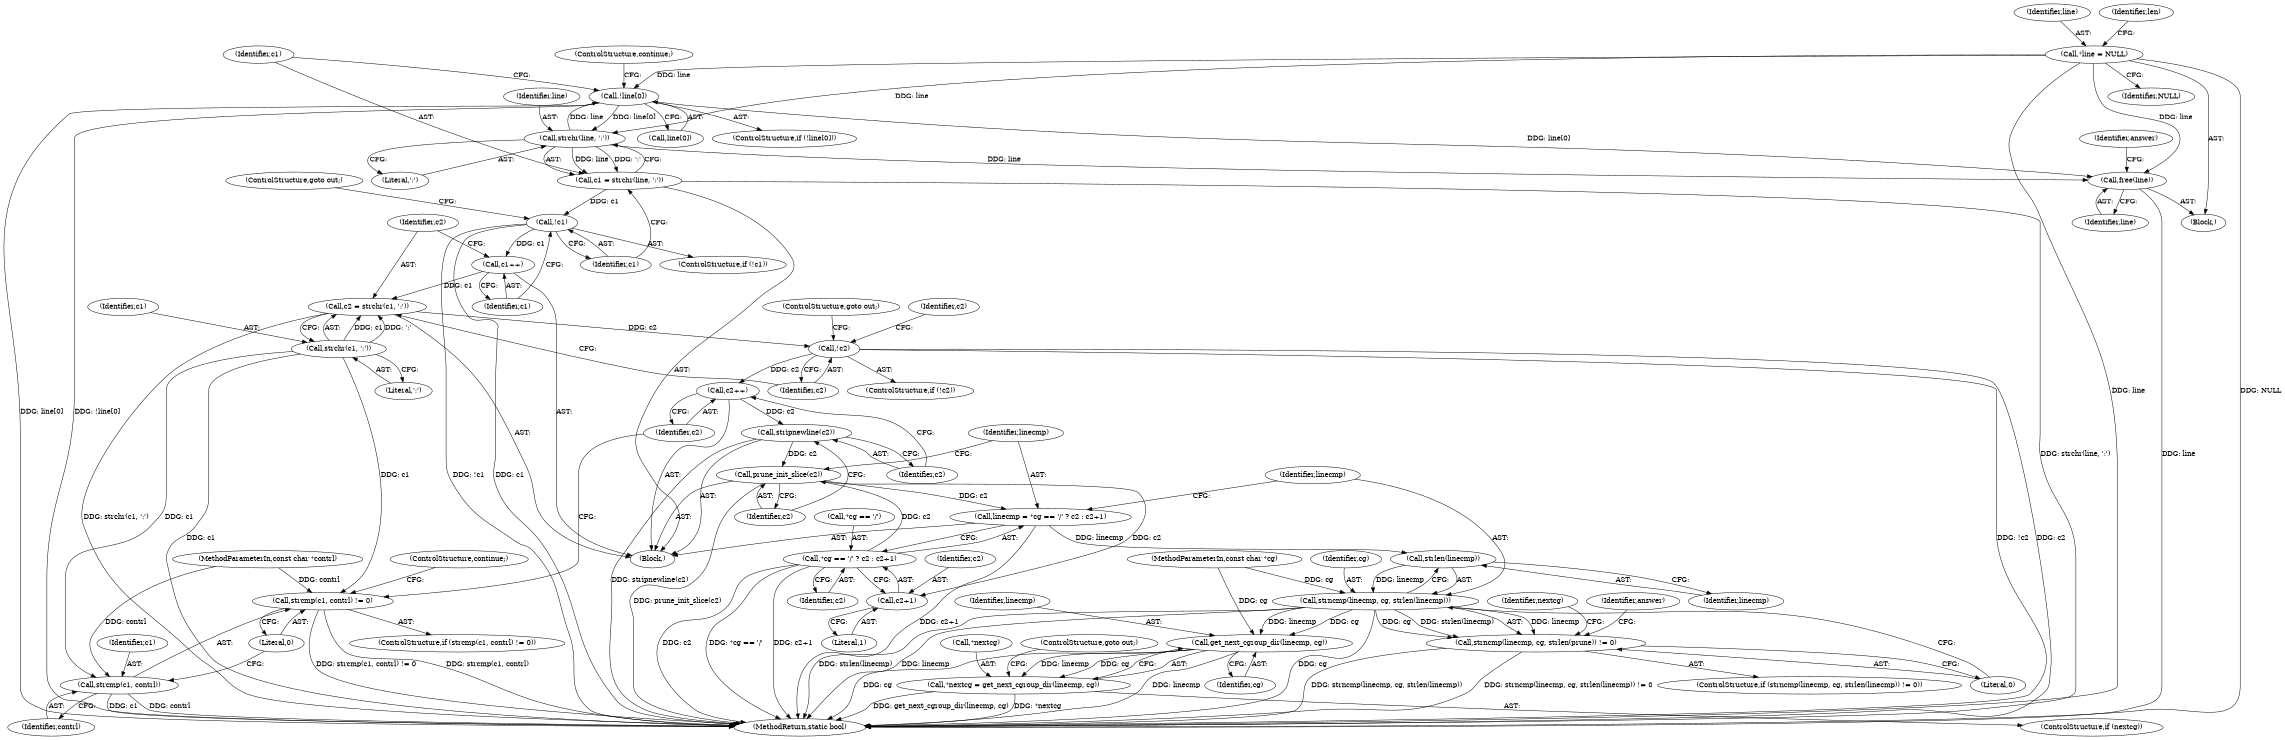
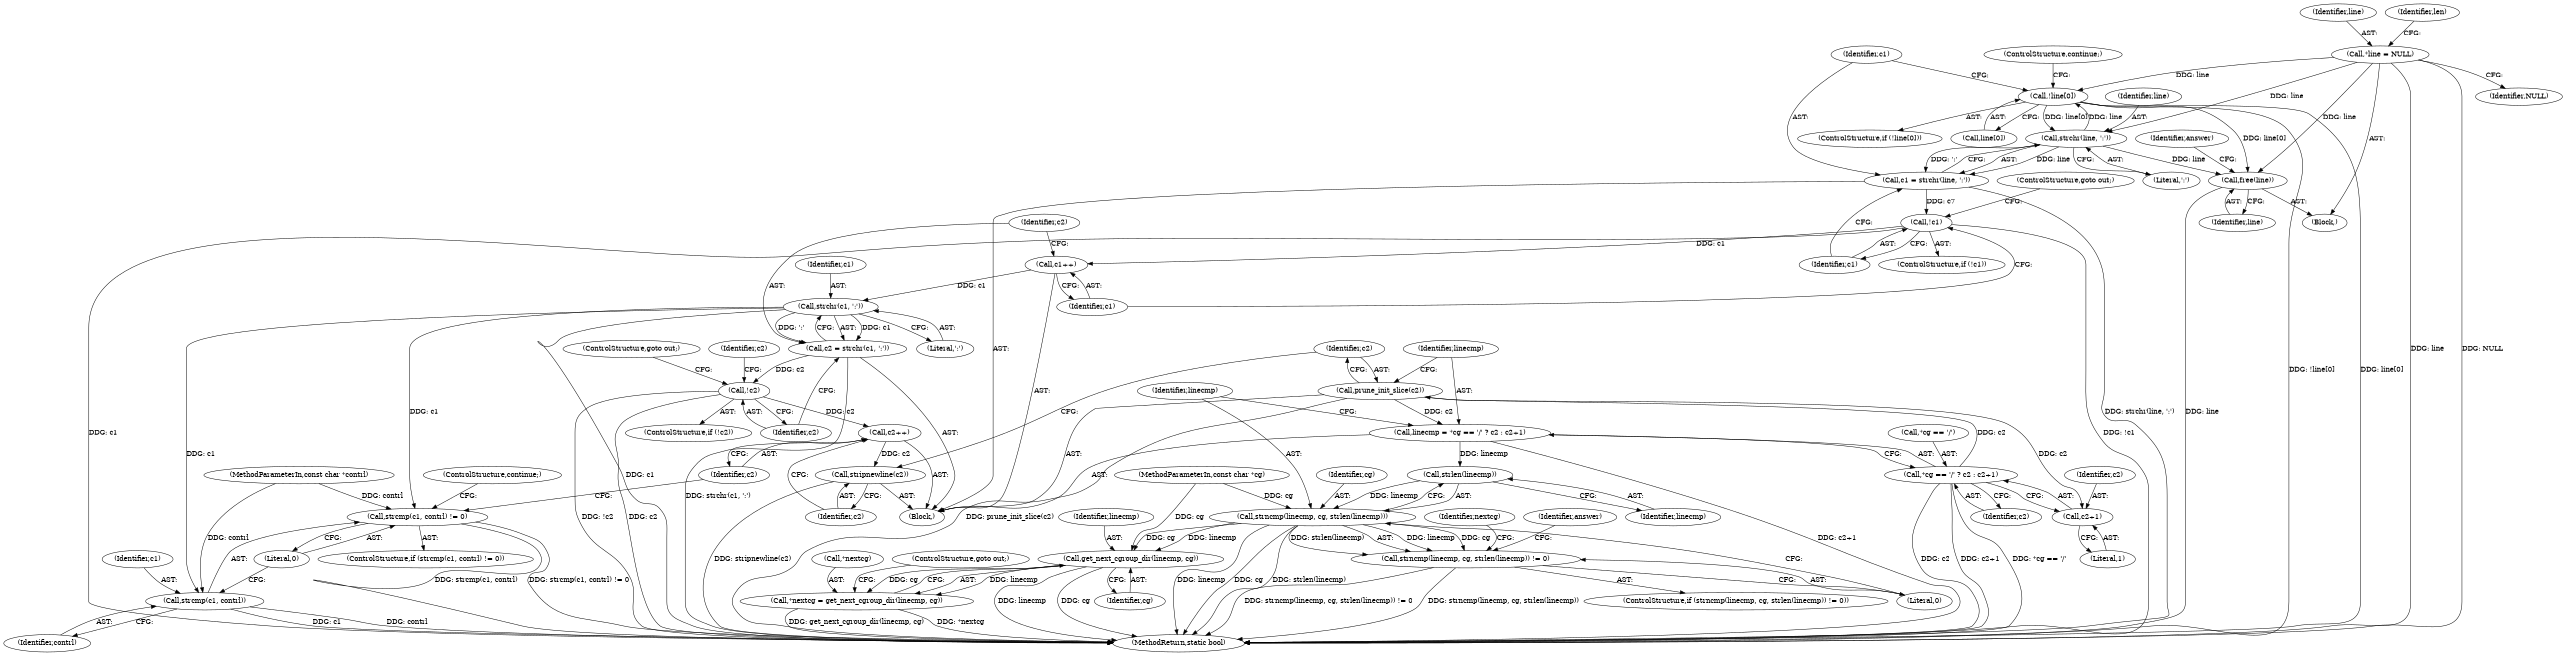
edge "(Call,c1 = strchr(line, ':'))" -> "(Call,!c1)": label "DDG: c1" -> "DDG: c7"
edge "(Call,c1++)" -> "(Call,c2 = strchr(c1, ':'))": now "(Call,c1++)" -> "(Call,strchr(c1, ':'))"
edge "(Call,stripnewline(c2))" -> "(Call,prune_init_slice(c2))": removed, label "DDG: c2"
node "(Call,strncmp(linecmp, cg, strlen(prune)) != 0)": label "(Call,strncmp(linecmp, cg, strlen(prune)) != 0)" -> "(Call,strncmp(linecmp, cg, strlen(linecmp)) != 0)"
node "(ControlStructure,if (nextcg))": removed
